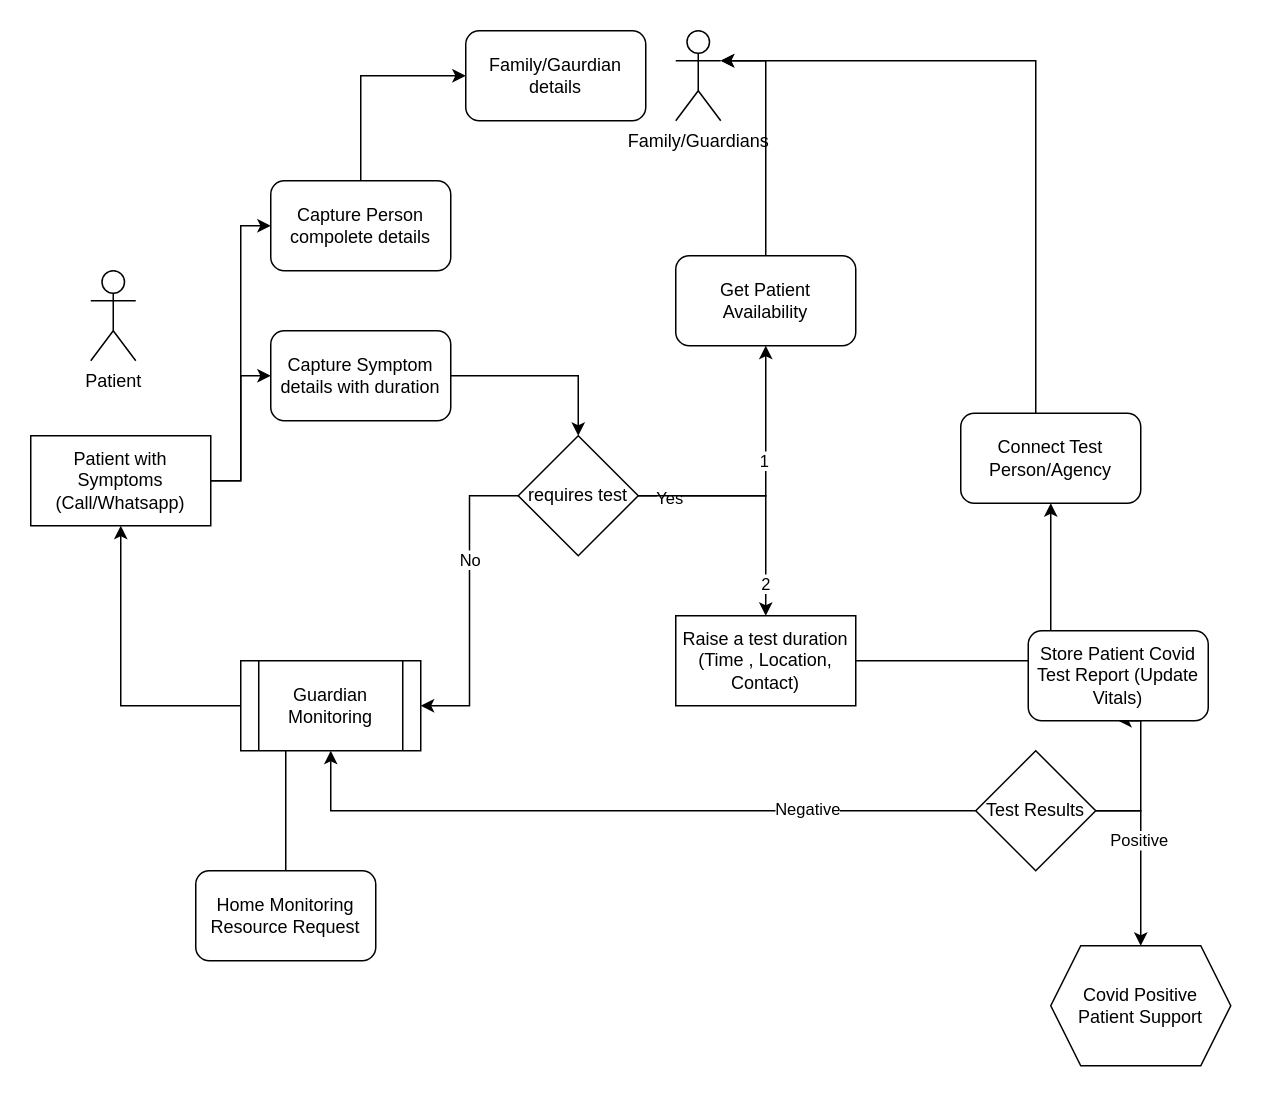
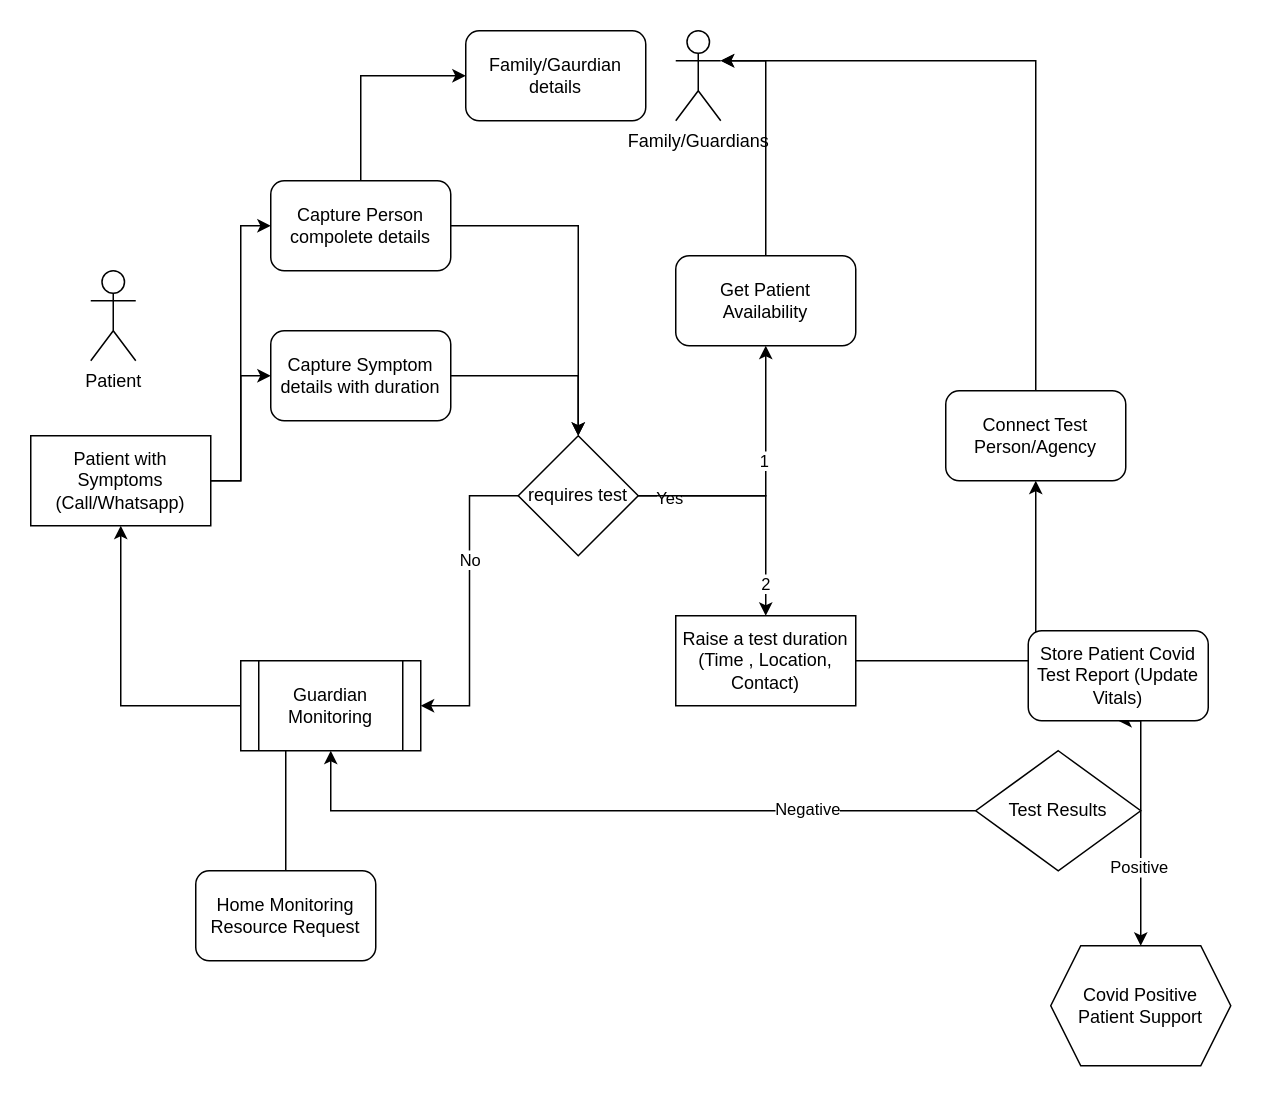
edge "Capture Person compolete details" -> "requires test": added
node "Connect Test Person/Agency": moved (1051, 458) -> (1036, 436)
node "Test Results": size 120x120 -> 165x120
